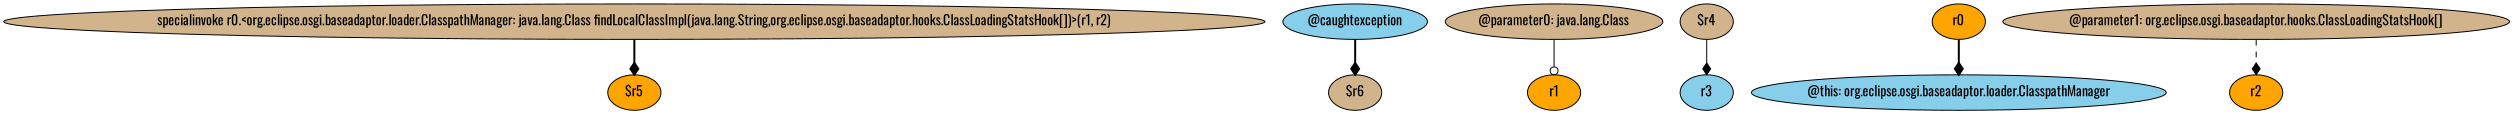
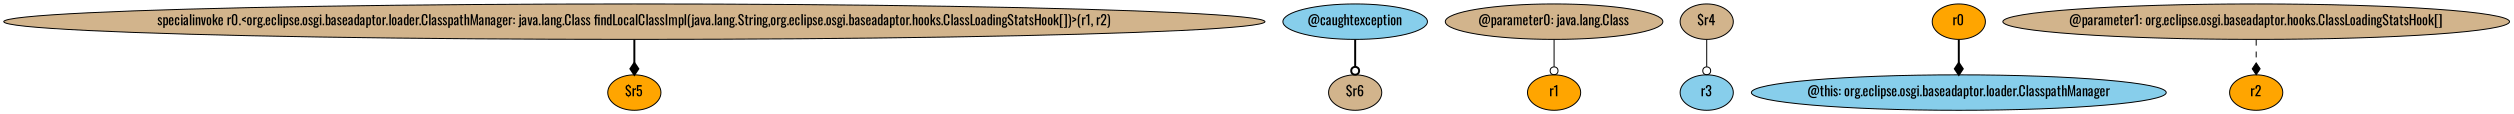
edge "@caughtexception" -> "$r6": arrowhead diamond -> odot
edge "$r4" -> "r3": arrowhead diamond -> odot
